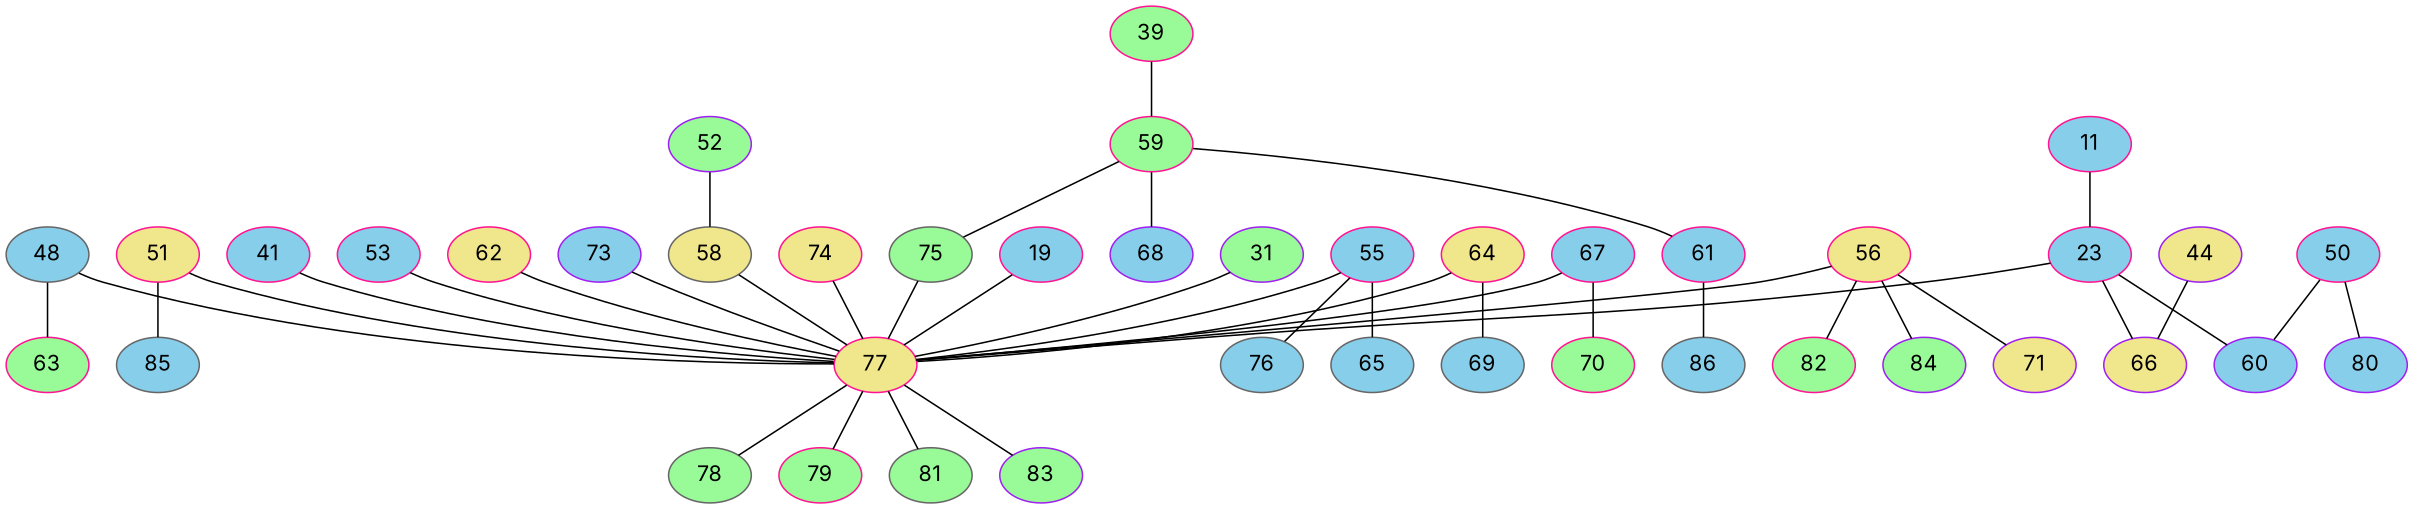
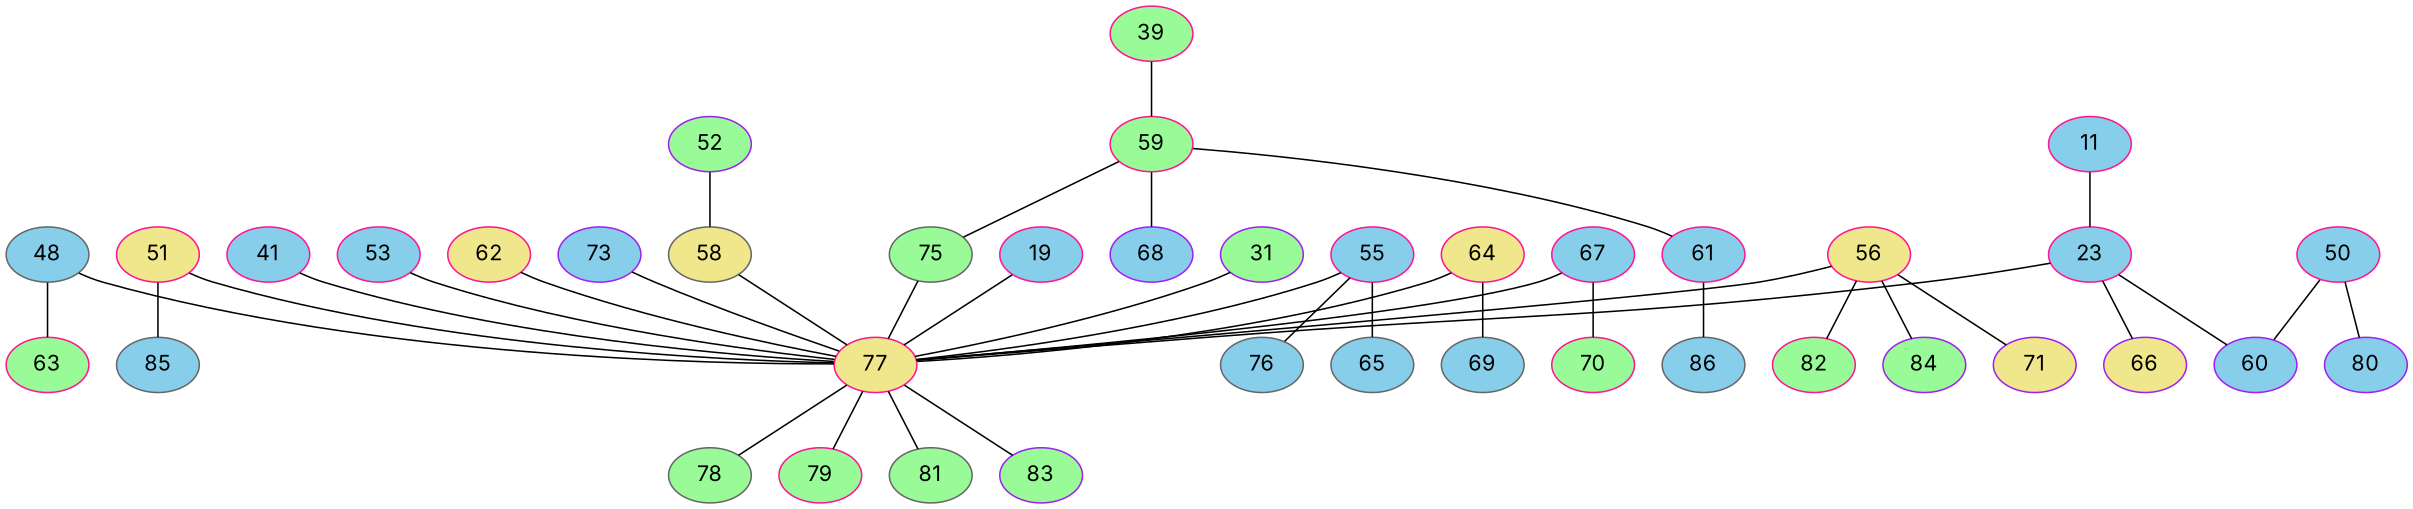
node "74": removed
node "44": removed
